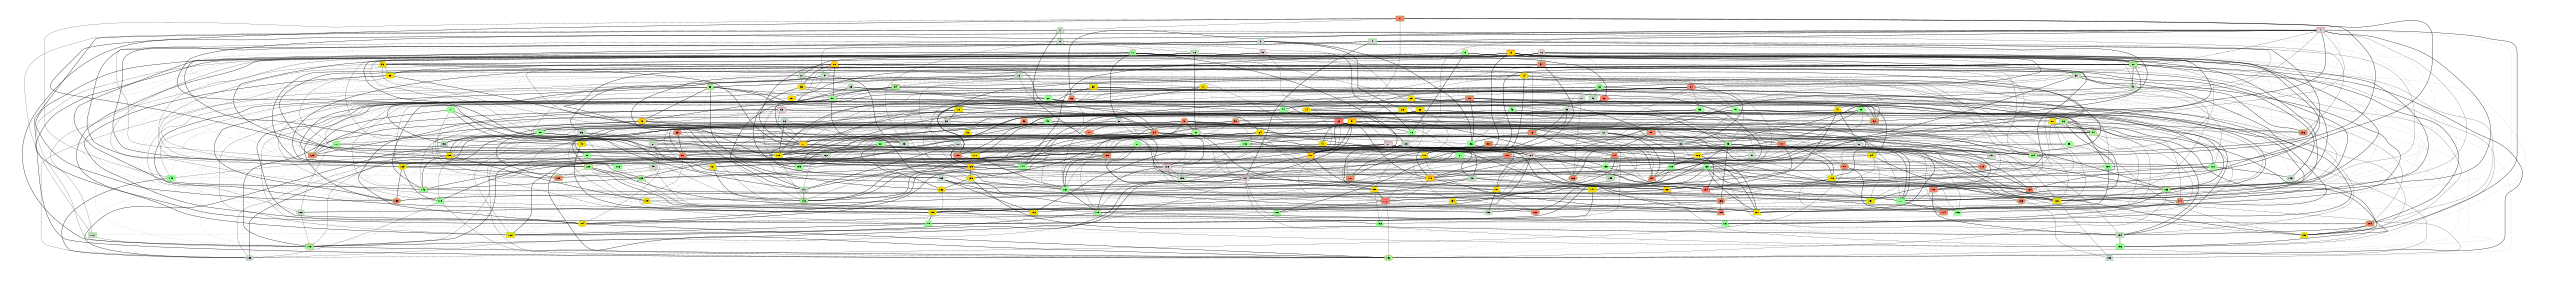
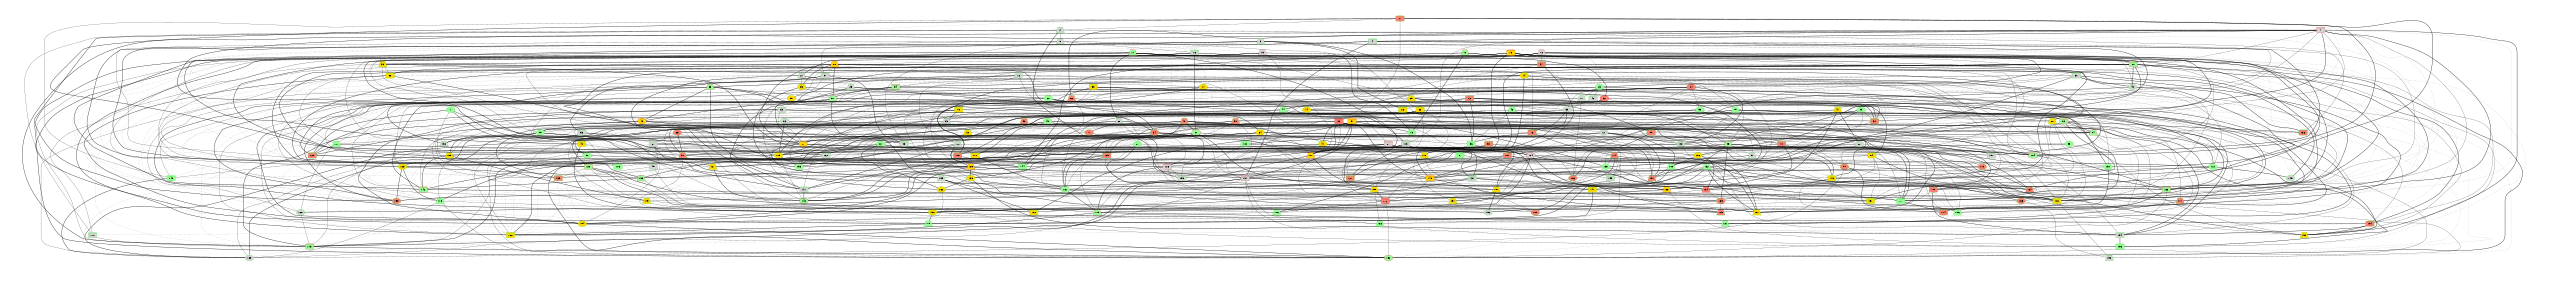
edge "54" -- "196": removed
node "63": color red -> green
